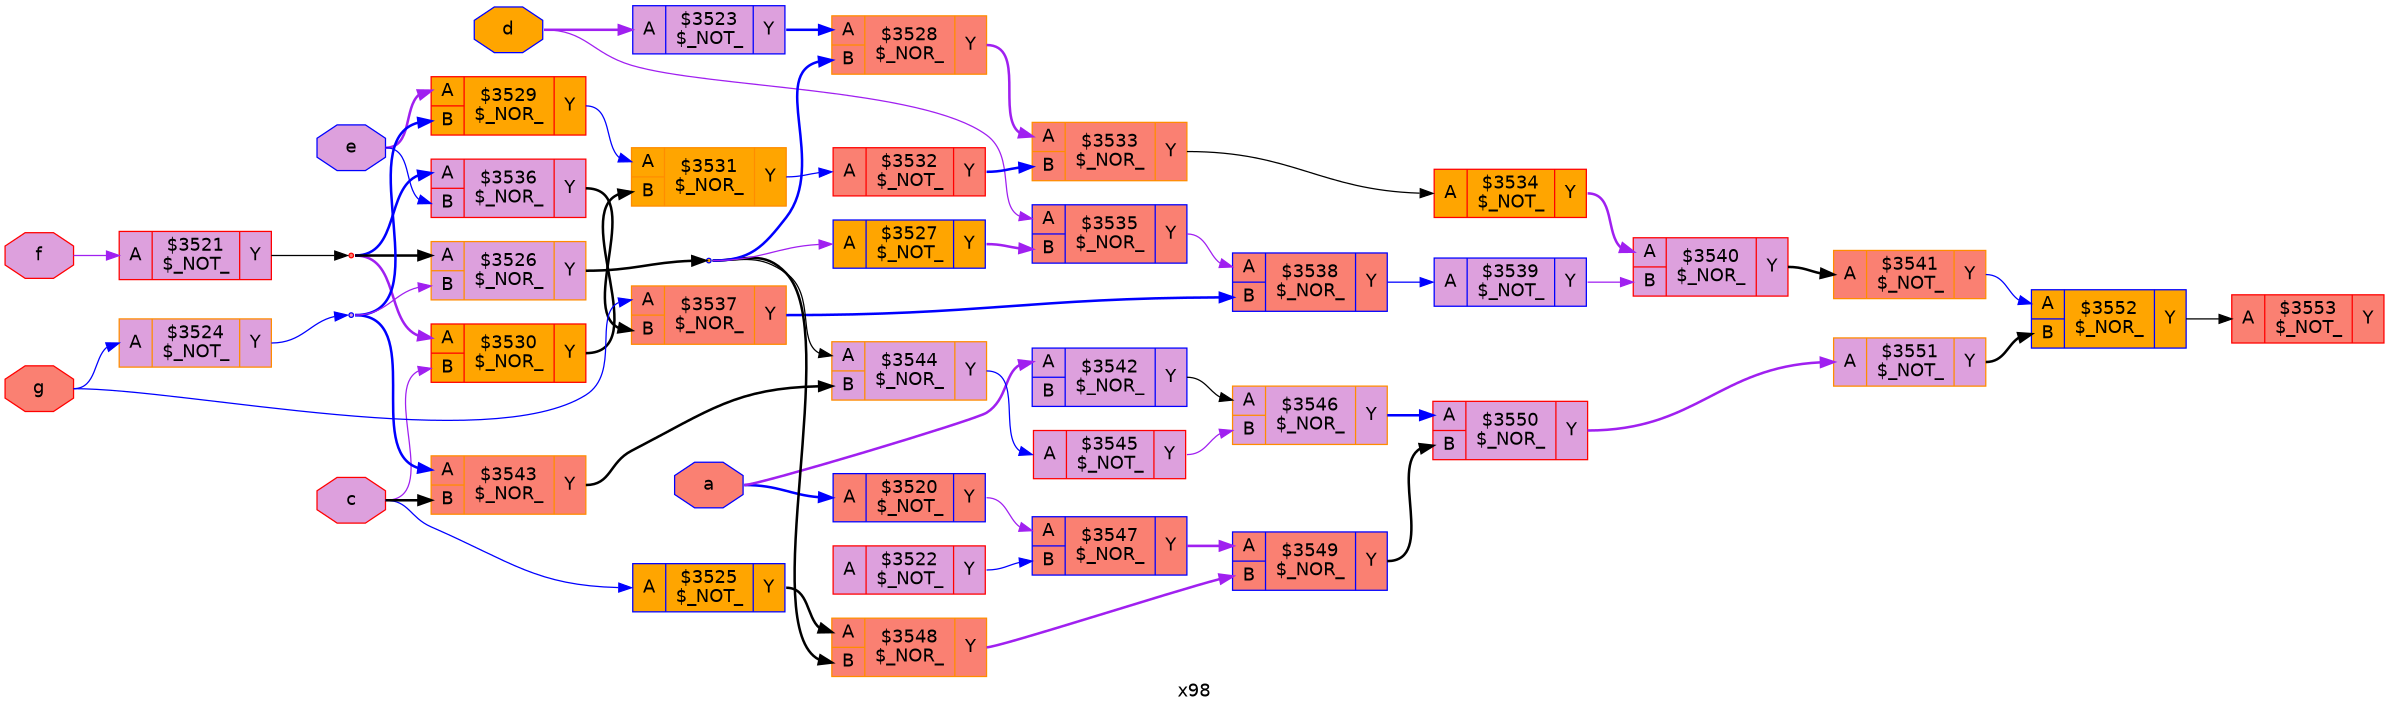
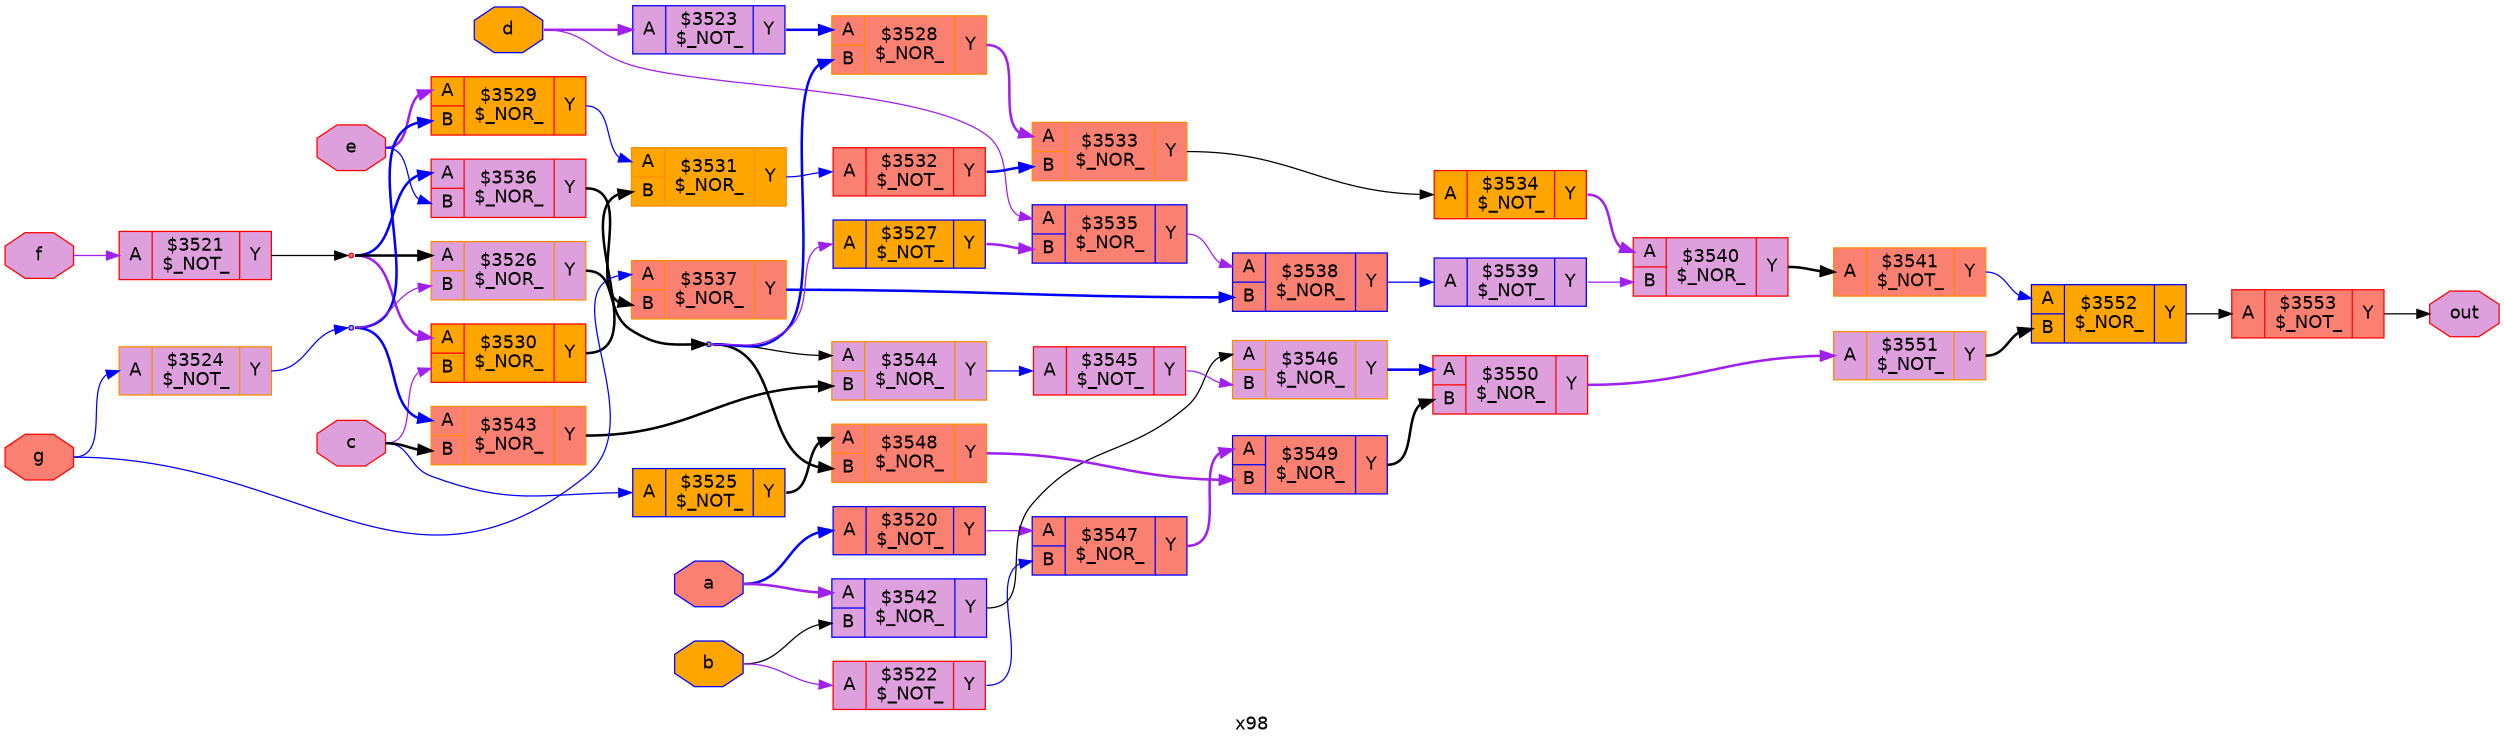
node "e": color blue -> red
node "out": added
node "b": added
